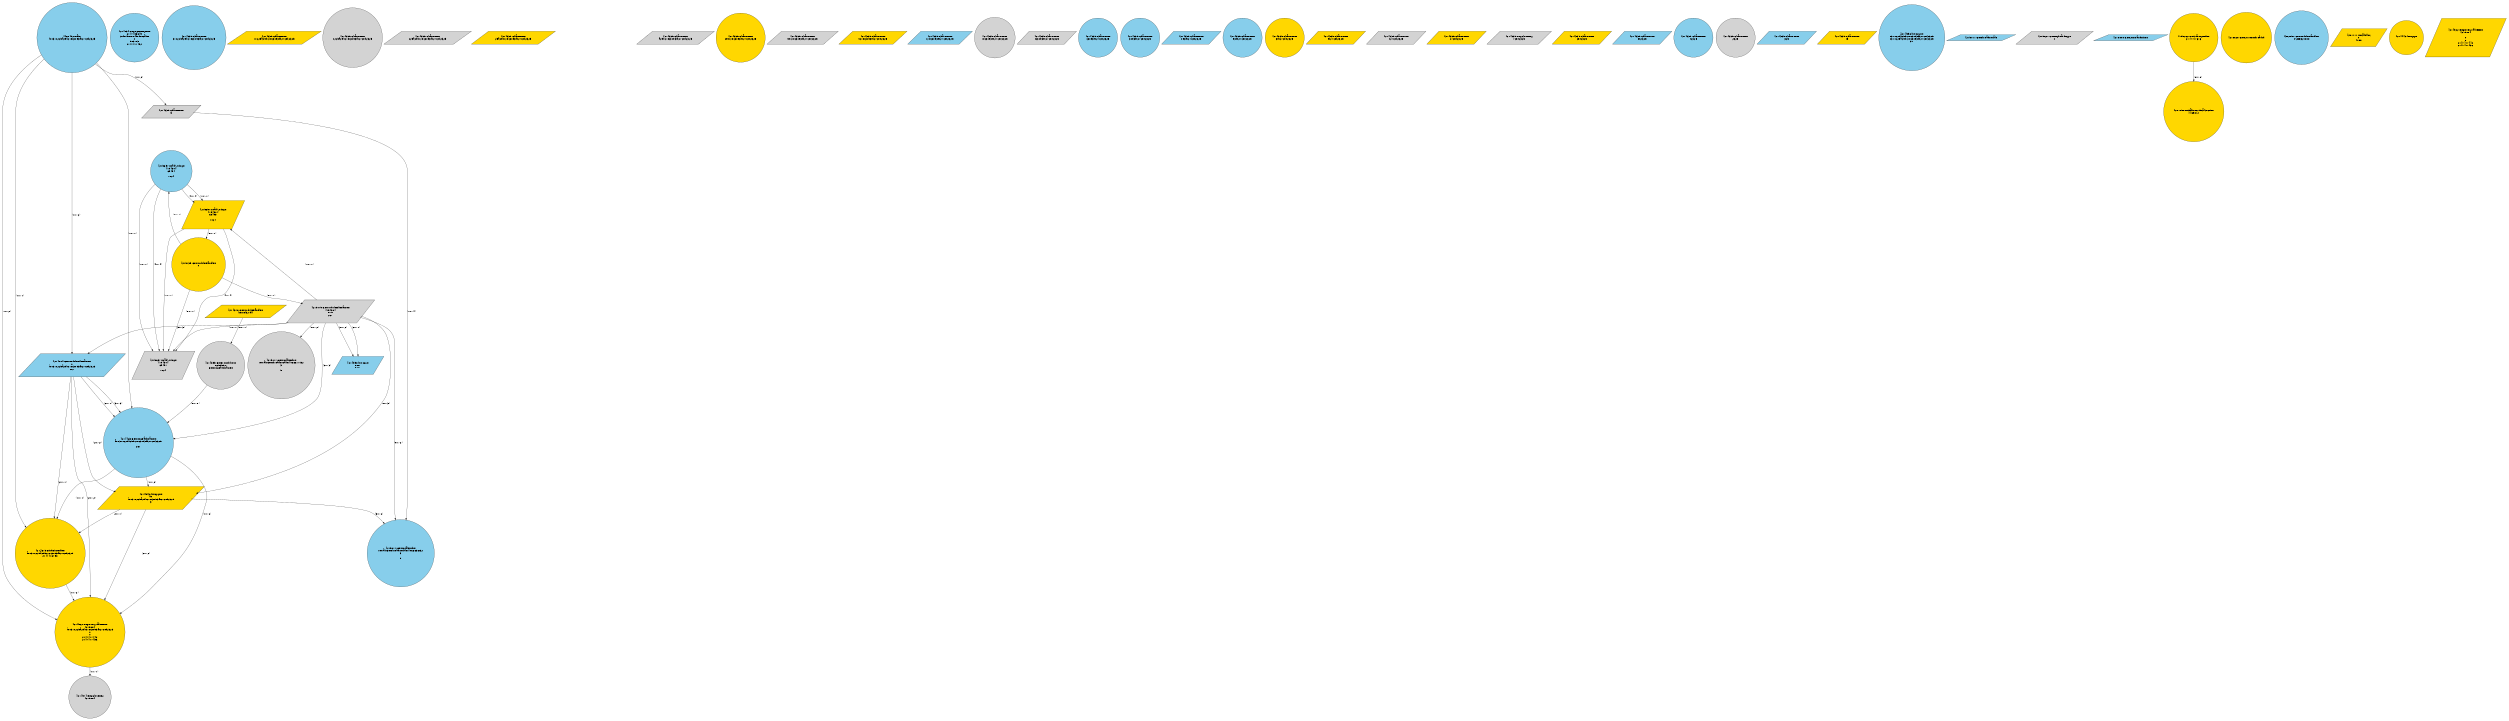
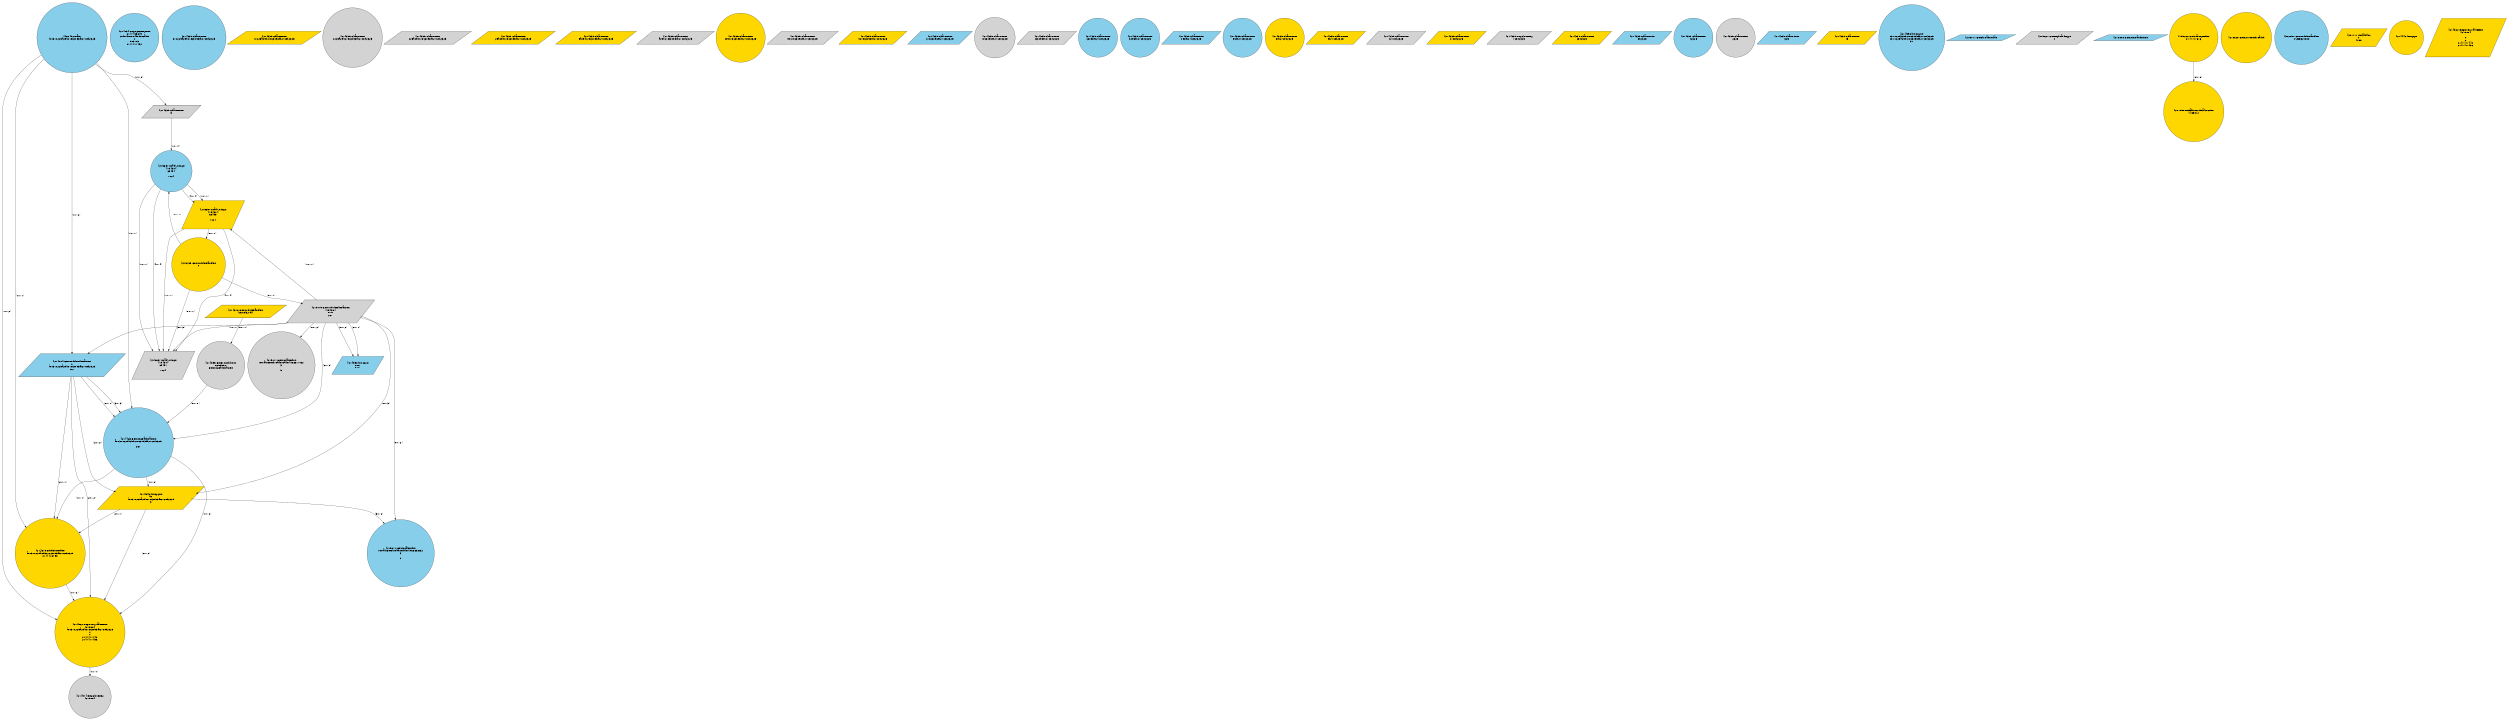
node "4214335.CharNextA 5a29bc1ec3093fb27ced2325": added
edge "4214335.CharNextA 5" -> "4215017.GetLocaleInfoA retval_GetThreadLocale_4066636_32 3 5": now "4214335.CharNextA 5" -> "4215697.LoadStringA 4194304 65494 1024"
